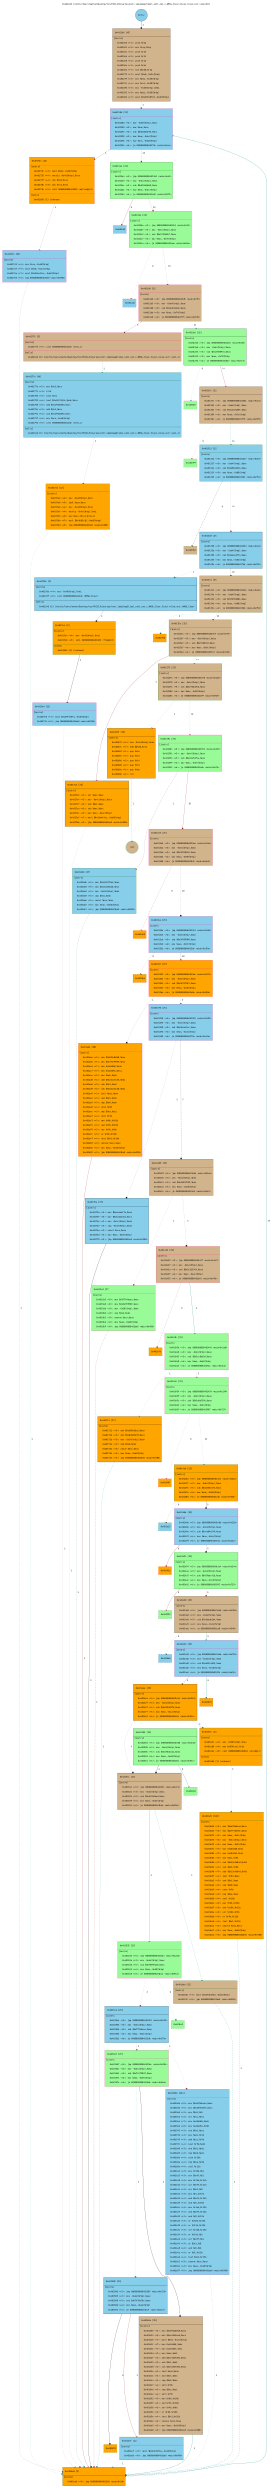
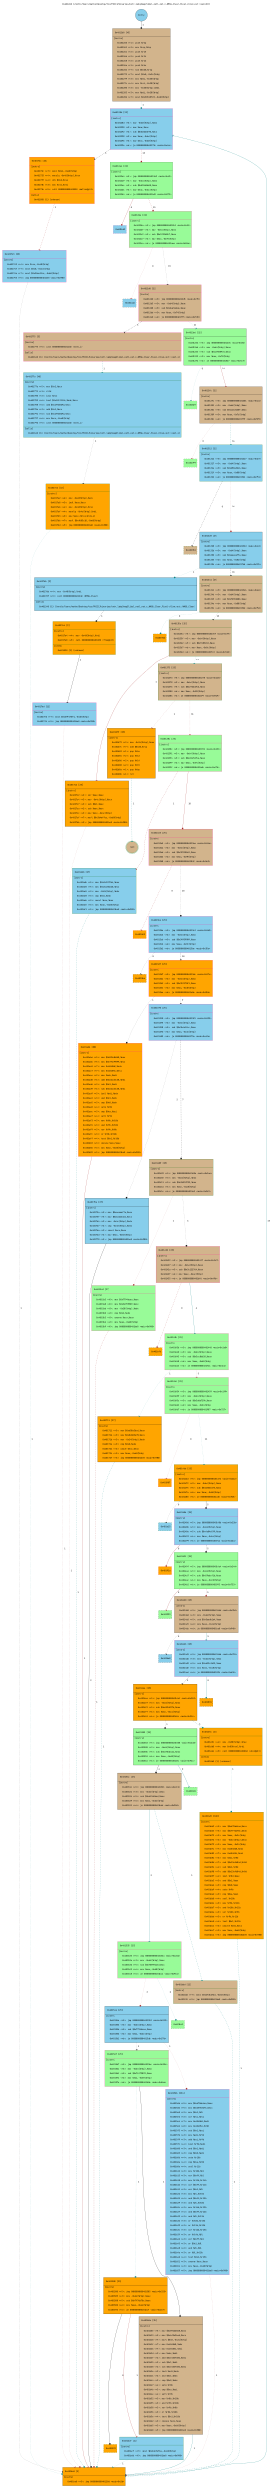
edge "0x4014ea [25]" -> "0x40151c [25]": now "0x4014ea [25]" -> "0x401503 [25]"
node "0x401580 [25]": fillcolor skyblue -> orange
